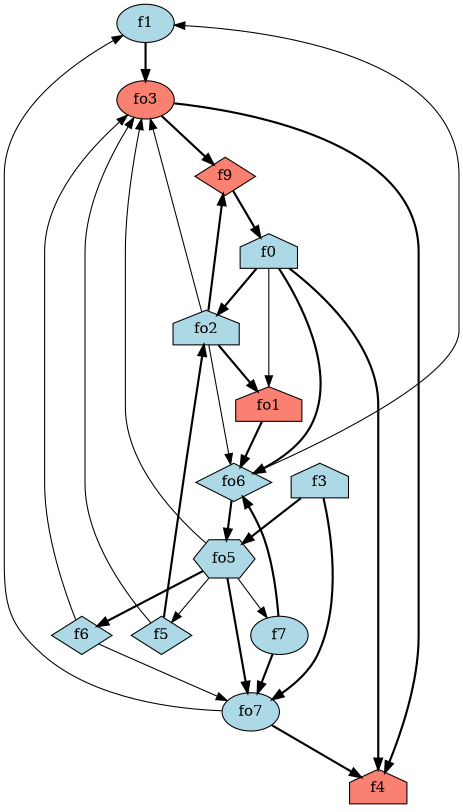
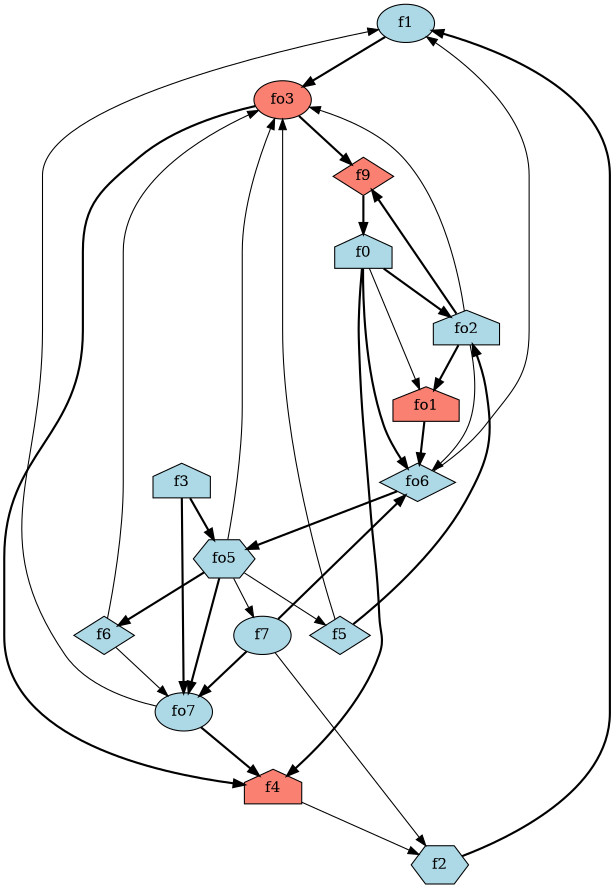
node "f2": added
